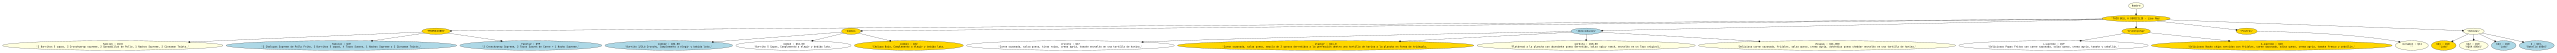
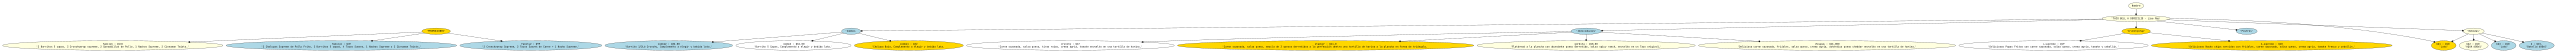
node "'TACO BELL A DOMICILIO - Live Mas'": fillcolor gold -> lightyellow
edge "'TACO BELL A DOMICILIO - Live Mas'" -> "'PROMOCIONES'": now "'TACO BELL A DOMICILIO - Live Mas'" -> "bb1 : Q10. 'Lata'"
node "'Combos'": fillcolor gold -> lightblue
node "'Postres'": fillcolor gold -> lightblue
node "cinnamon : Q11 ''": removed
